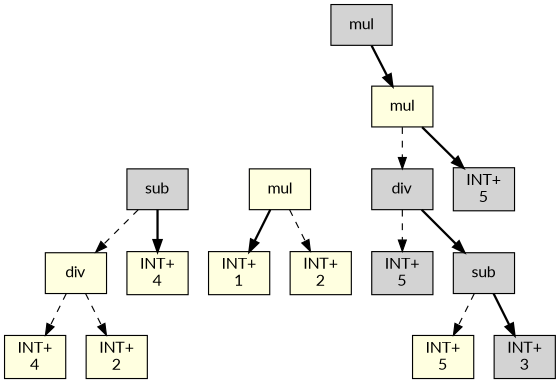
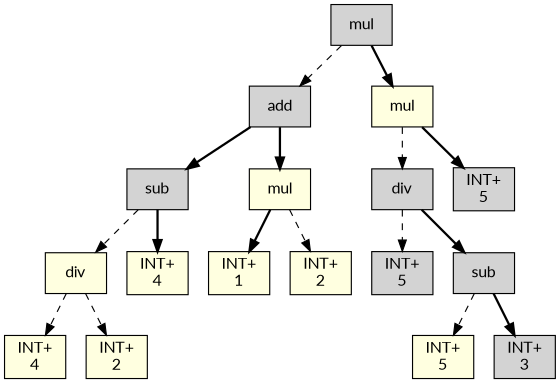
node "add": added
